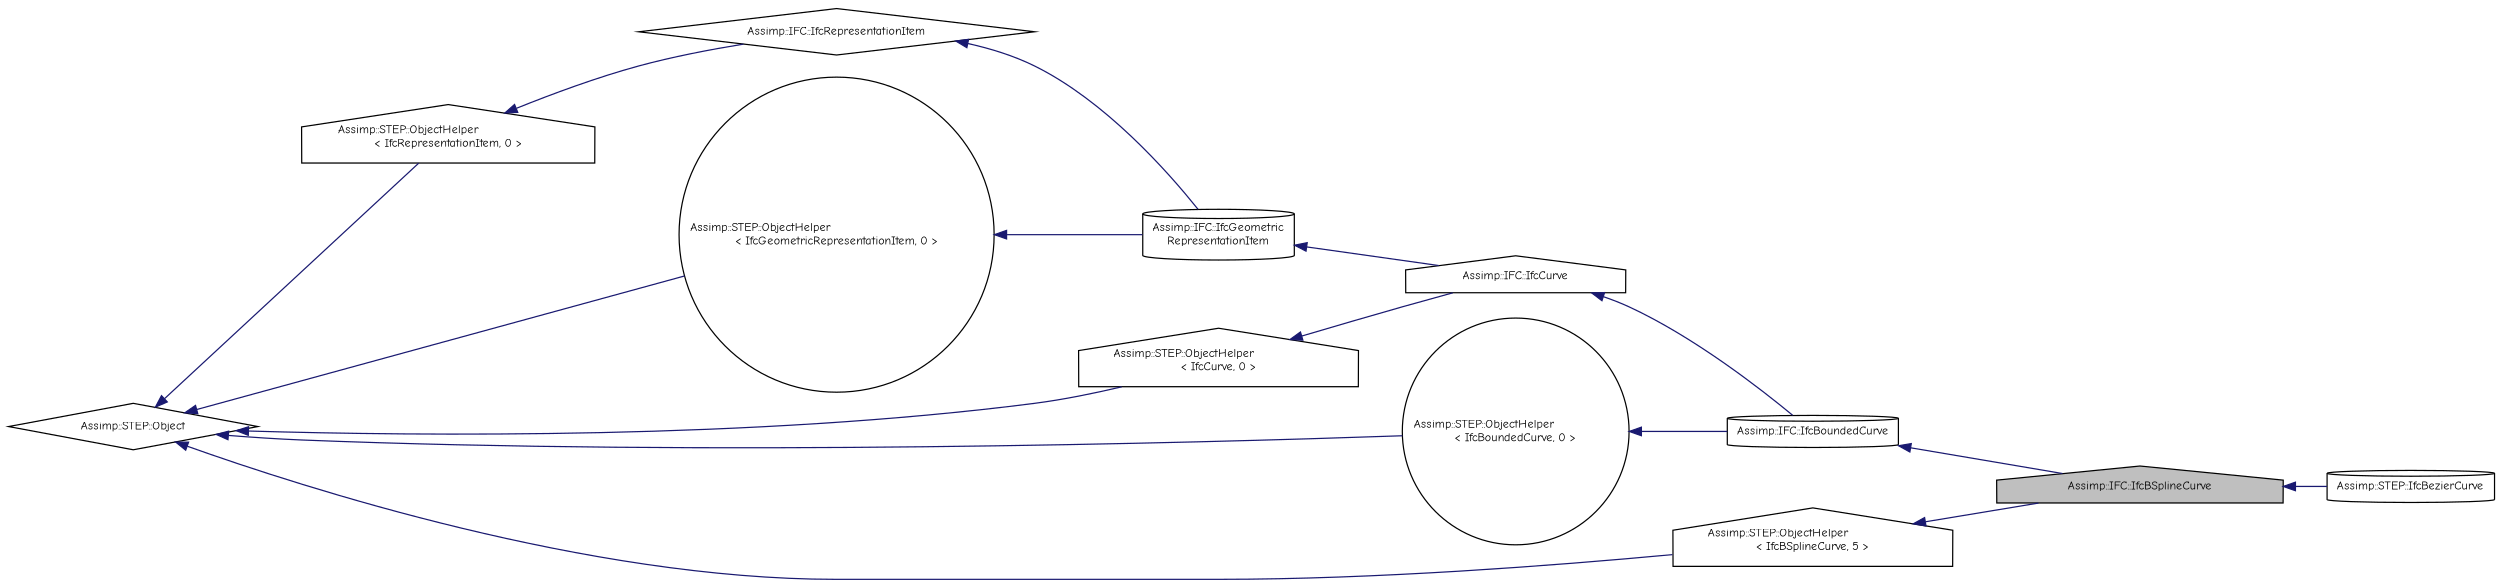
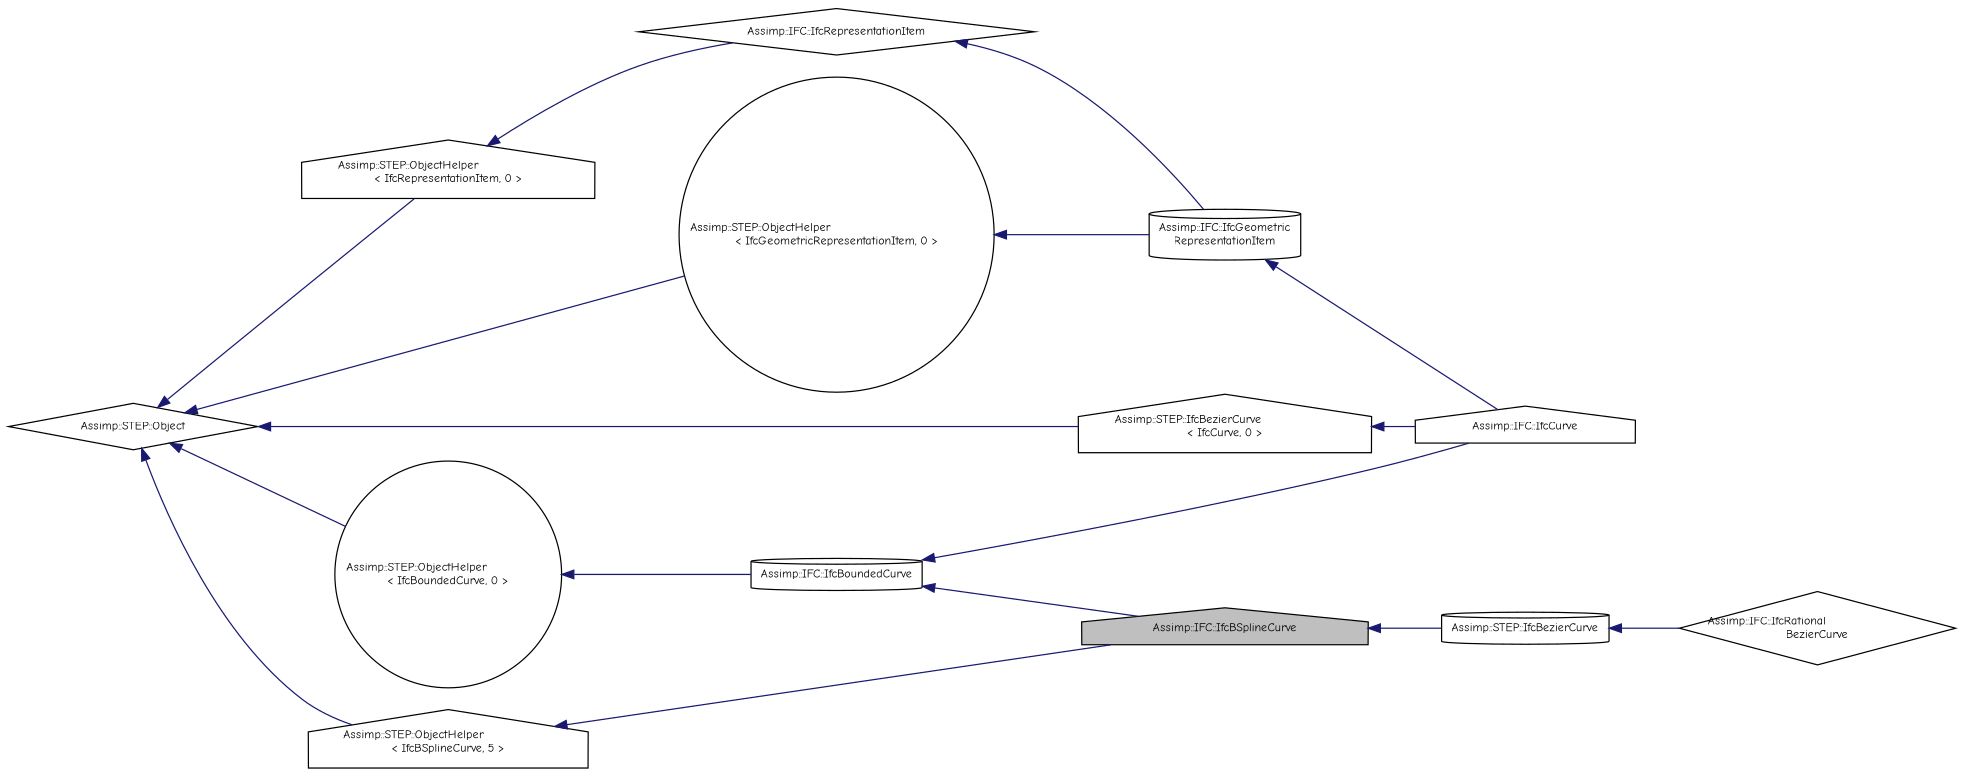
edge "Assimp::IFC::IfcBoundedCurve" -> "Assimp::IFC::IfcCurve": reversed
node "Assimp::STEP::ObjectHelper < IfcCurve, 0 >": label "Assimp::STEP::ObjectHelper < IfcCurve, 0 >" -> "Assimp::STEP::IfcBezierCurve < IfcCurve, 0 >"
node "Assimp::IFC::IfcRational BezierCurve": added
